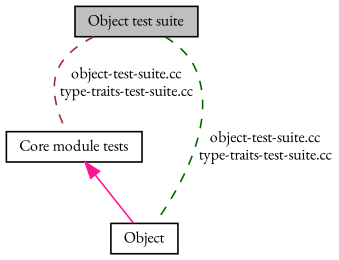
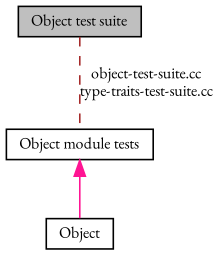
edge "Object test suite" -- "Object": removed, label "object-test-suite.cc type-traits-test-suite.cc"
node "Core module tests": label "Core module tests" -> "Object module tests"
